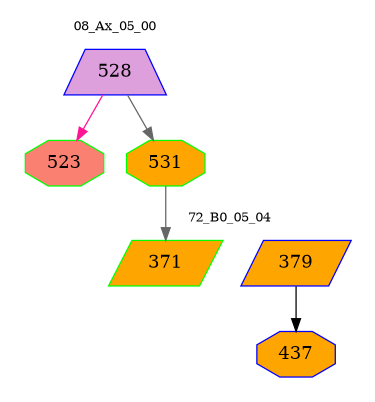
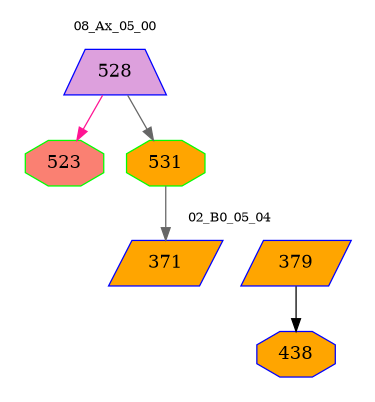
cluster "72_B0_05_04": label "72_B0_05_04" -> "02_B0_05_04"
node "371": color green -> blue
node "437": label "437" -> "438"
